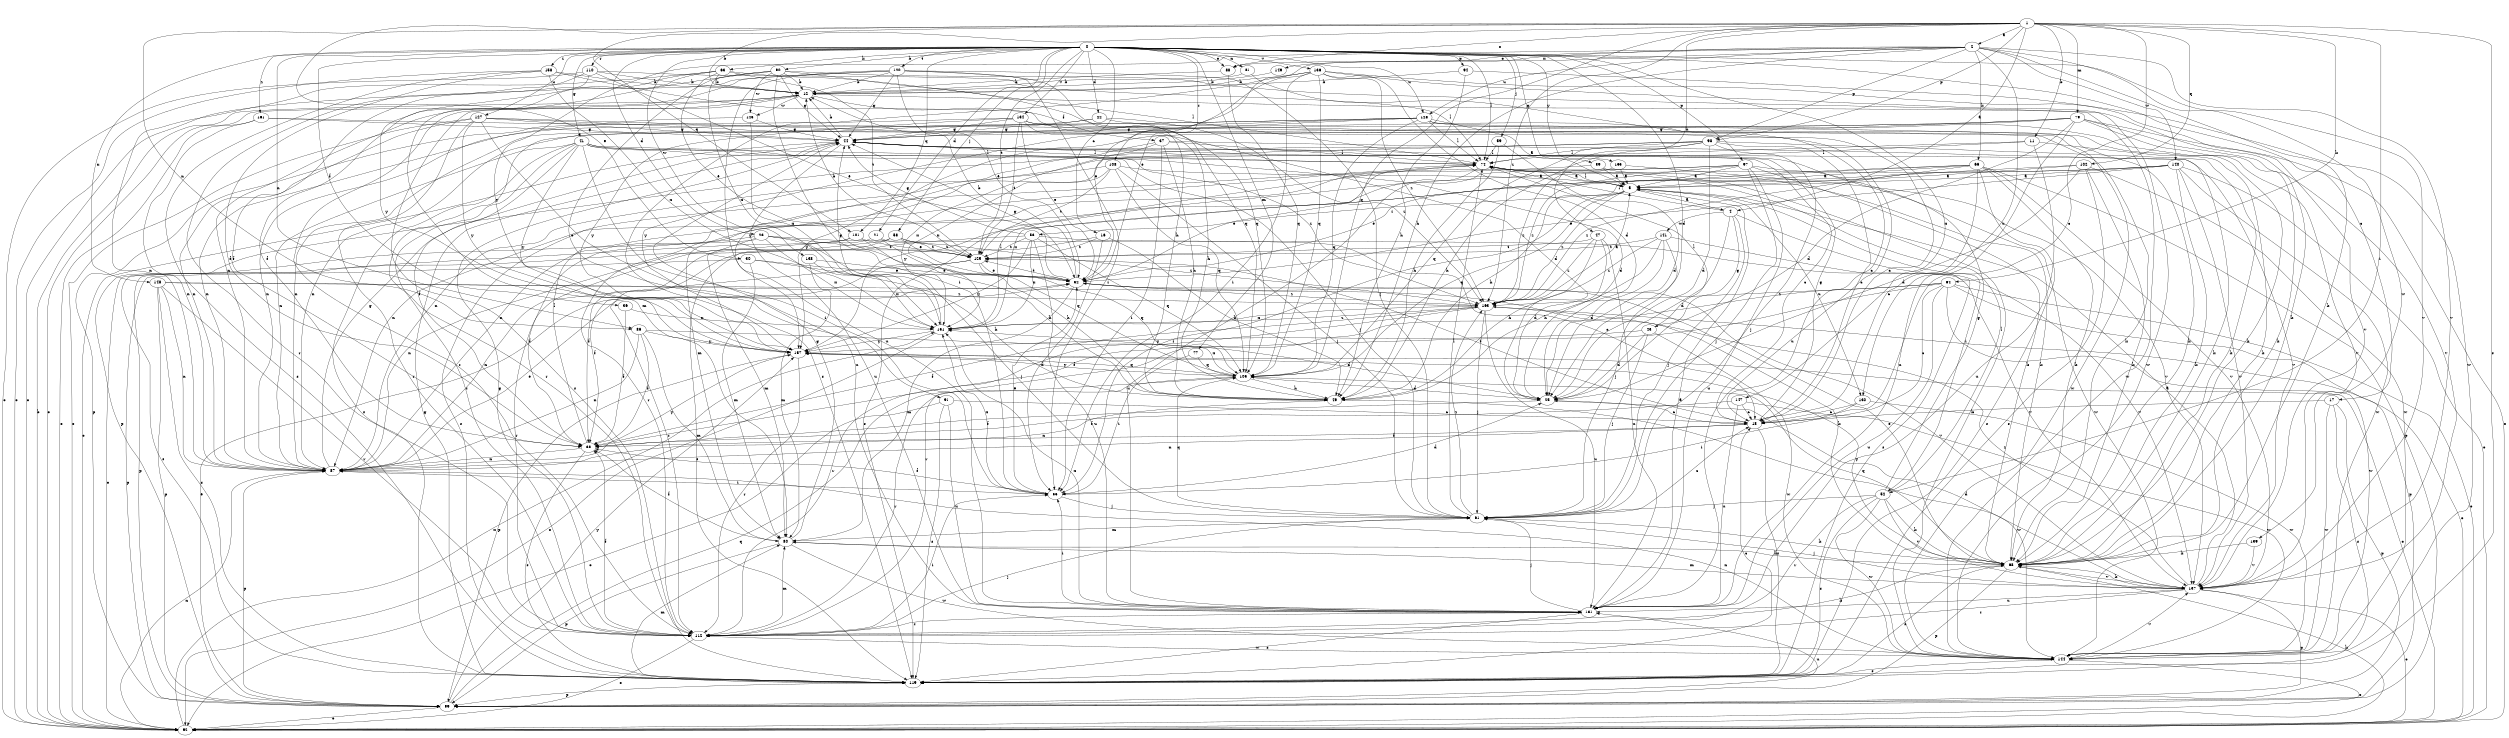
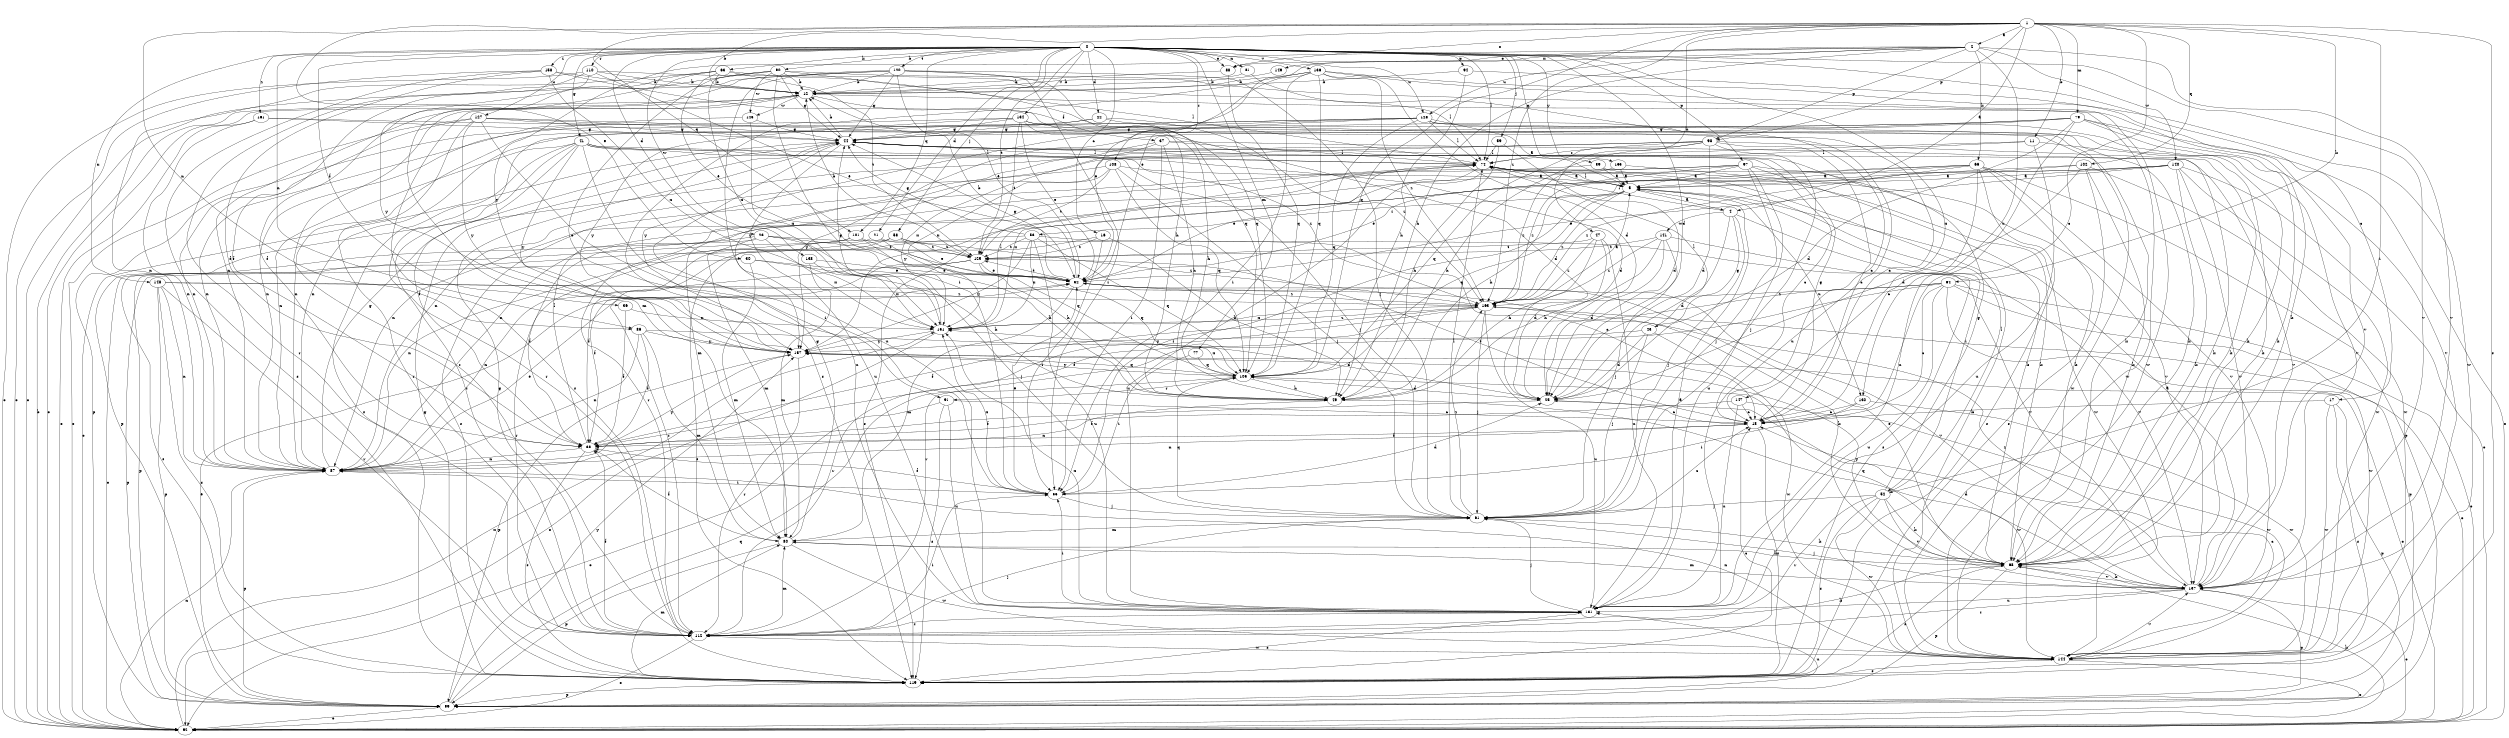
edge "98" -> "74": label "l" -> "r"
edge "101" -> "125": now "101" -> "32"
edge "2" -> "68": removed, label "k"
edge "16" -> "55": label "d" -> "i"
edge "105" -> "112": now "105" -> "91"
edge "144" -> "18": added, label "c"
node "139": removed
